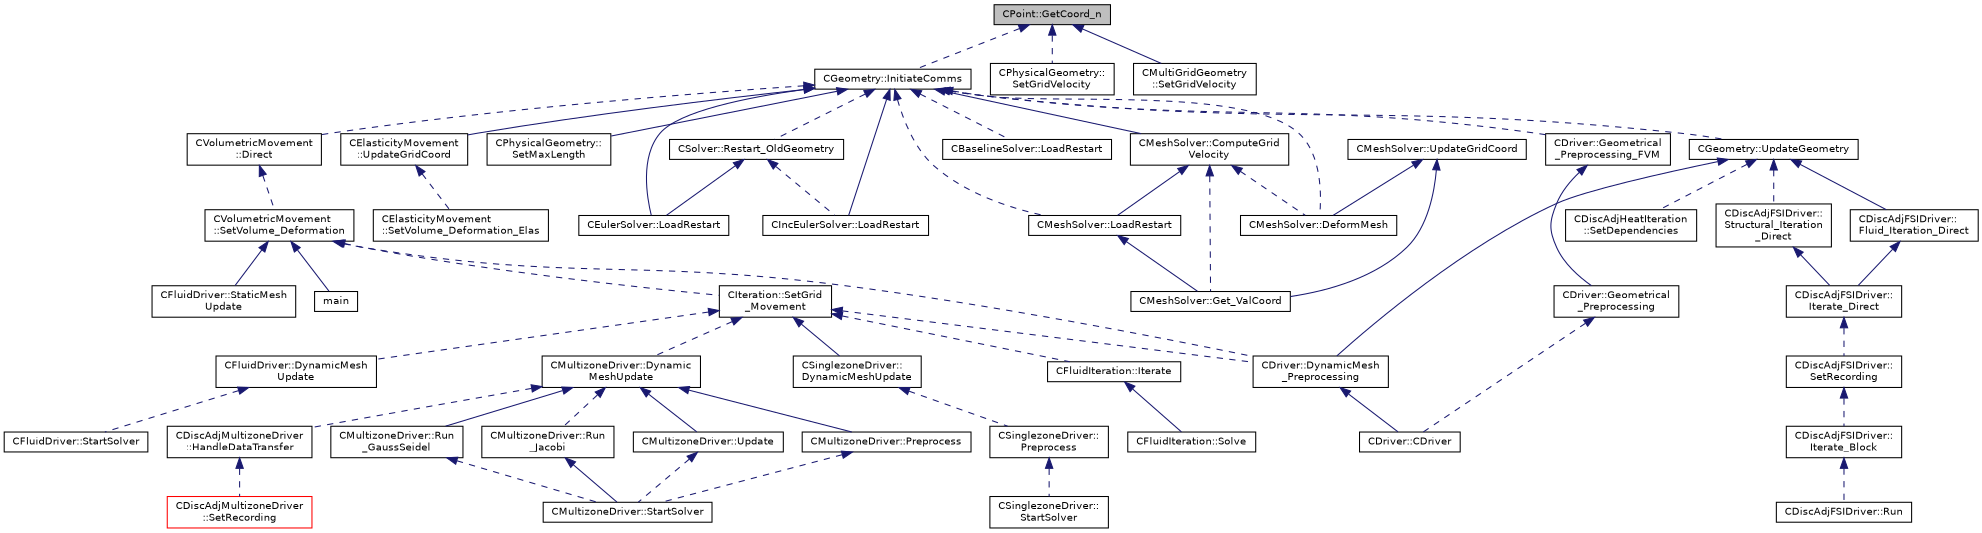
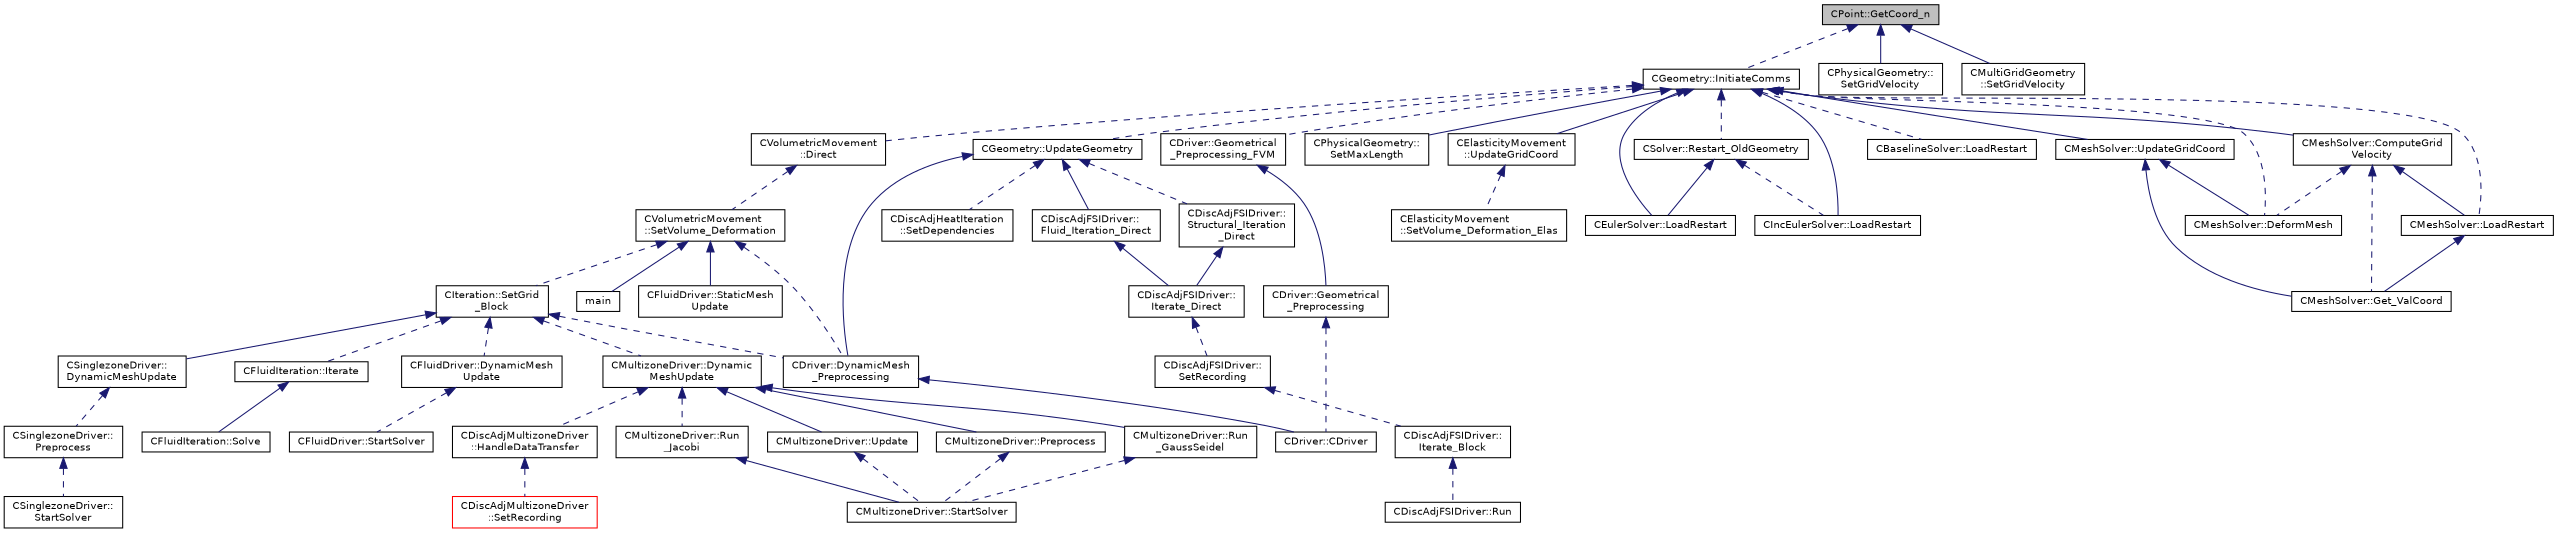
edge "CPhysicalGeometry:: SetGridVelocity" -> "CPoint::GetCoord_n": style dashed -> solid
edge "CMeshSolver::UpdateGridCoord" -> "CGeometry::InitiateComms": added
node "CIteration::SetGrid _Movement": label "CIteration::SetGrid _Movement" -> "CIteration::SetGrid _Block"
